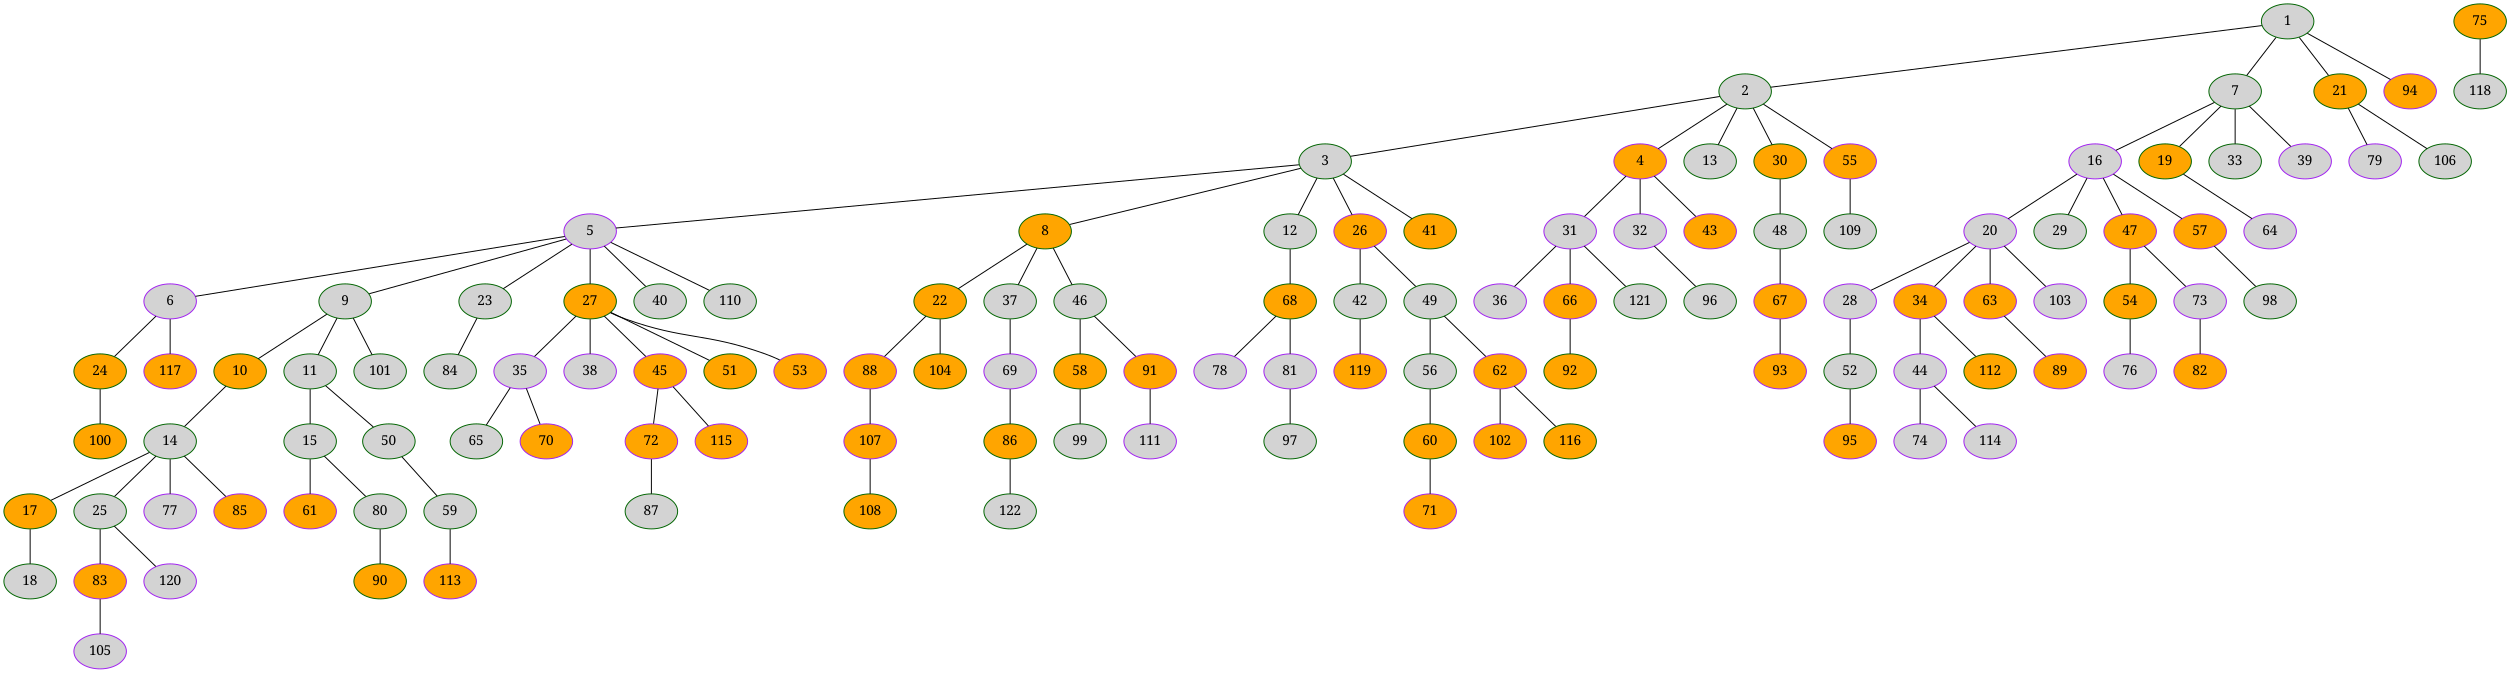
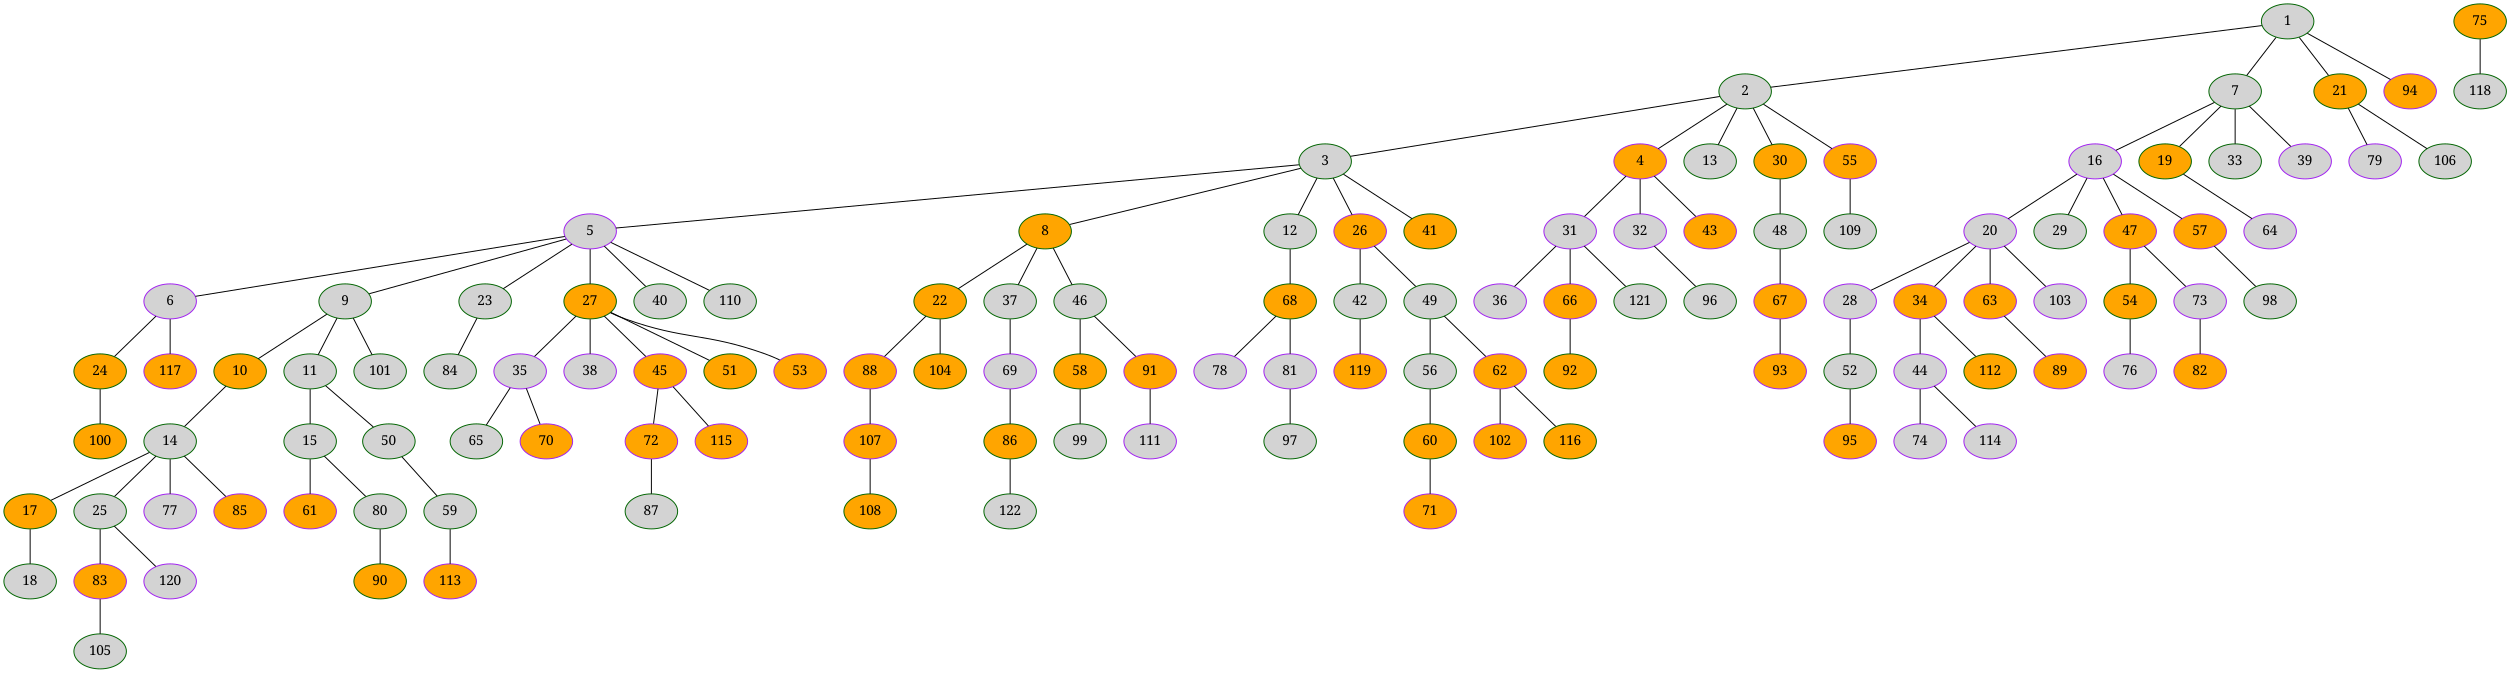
node "105": color purple -> darkgreen
